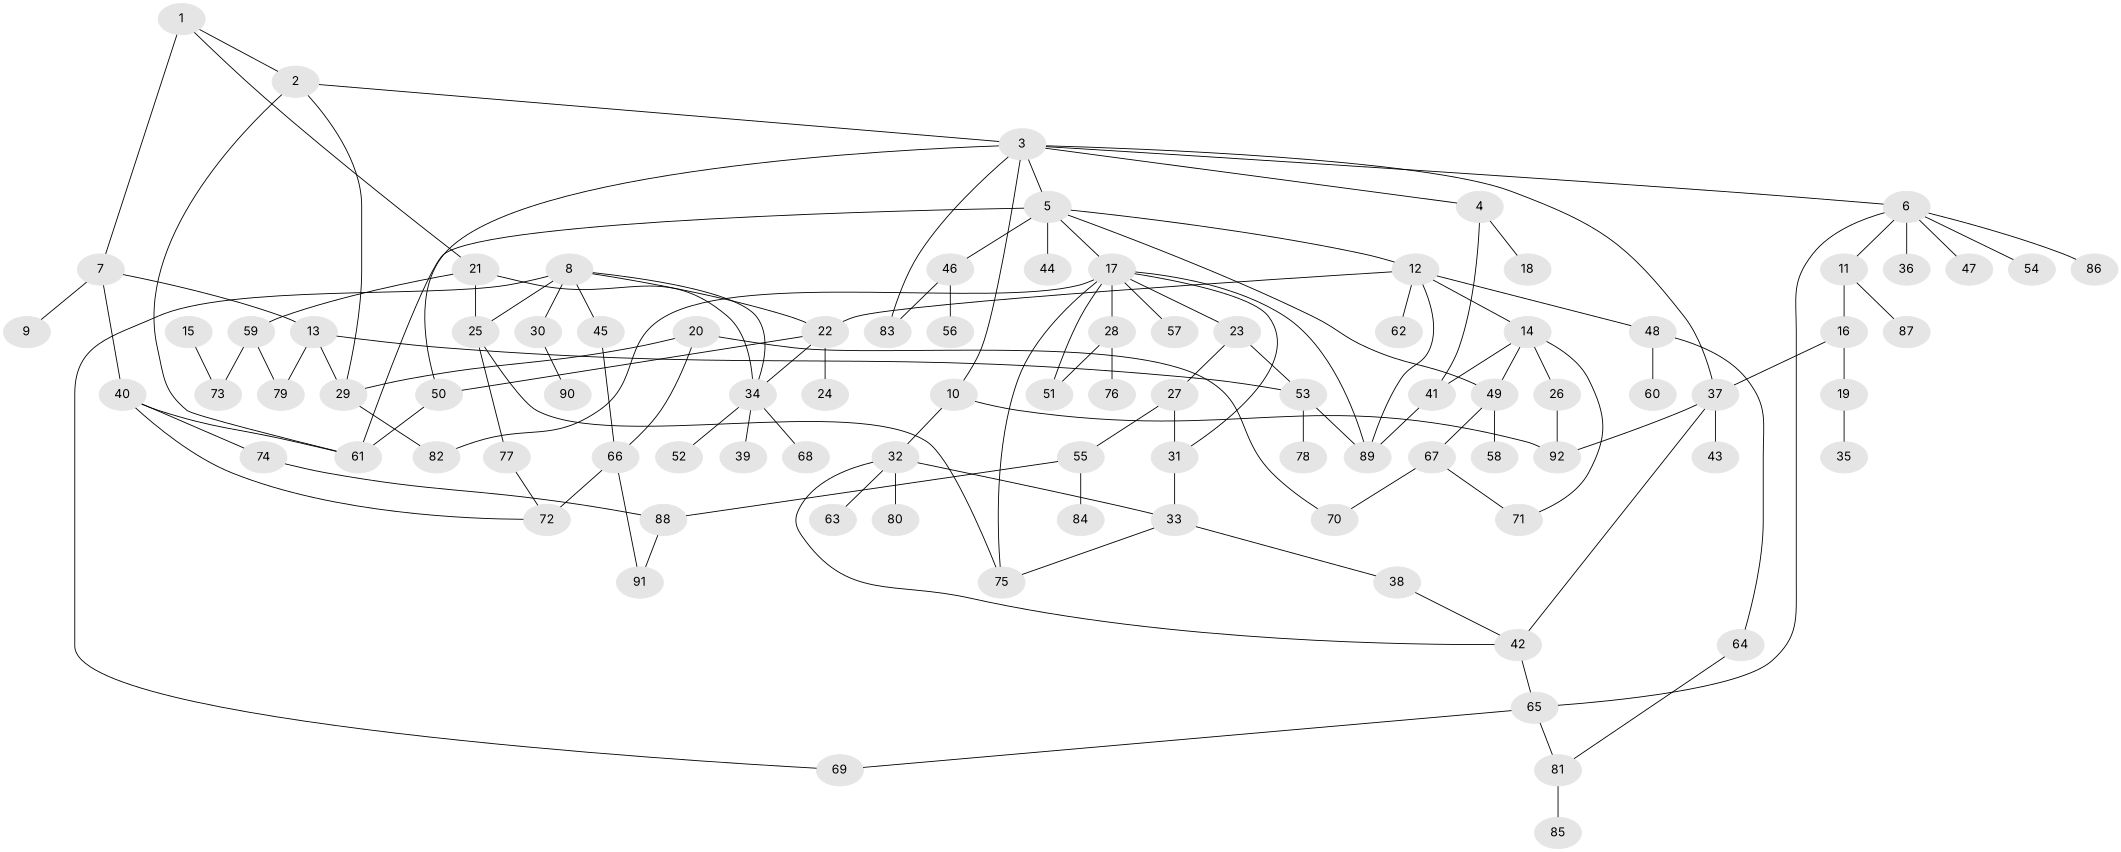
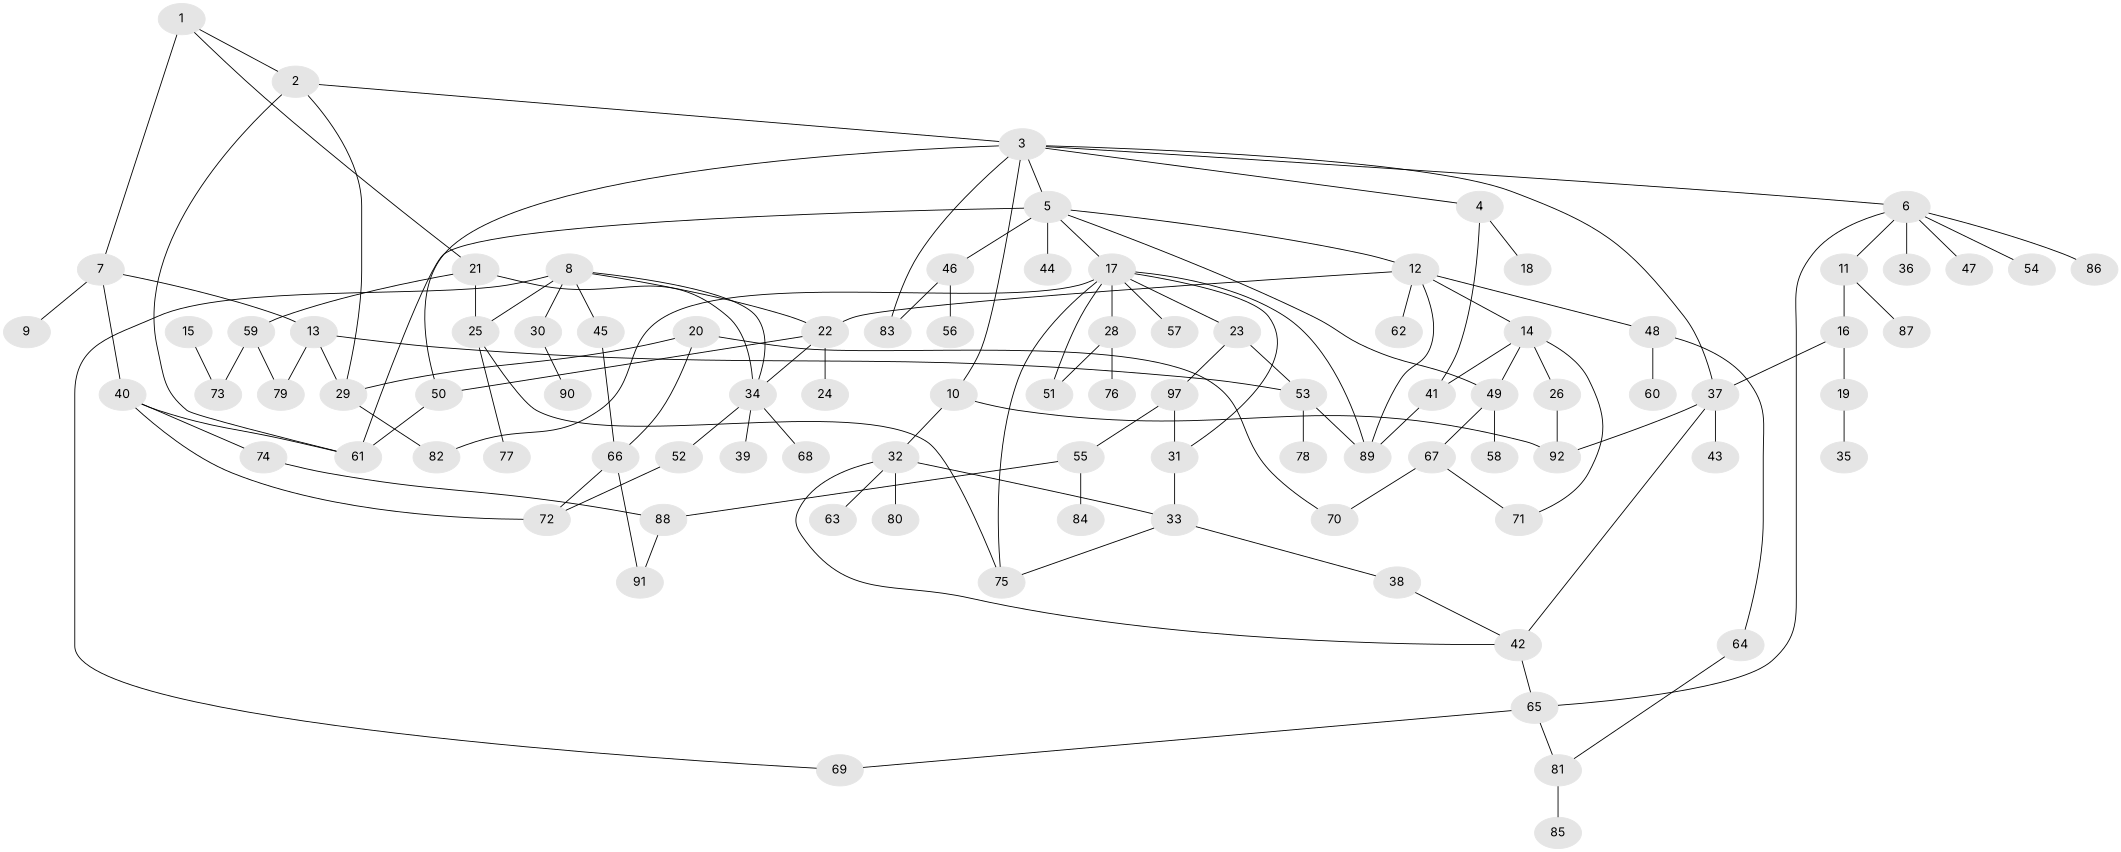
node "27": label "27" -> "97"
edge "77" -- "72": now "52" -- "72"
